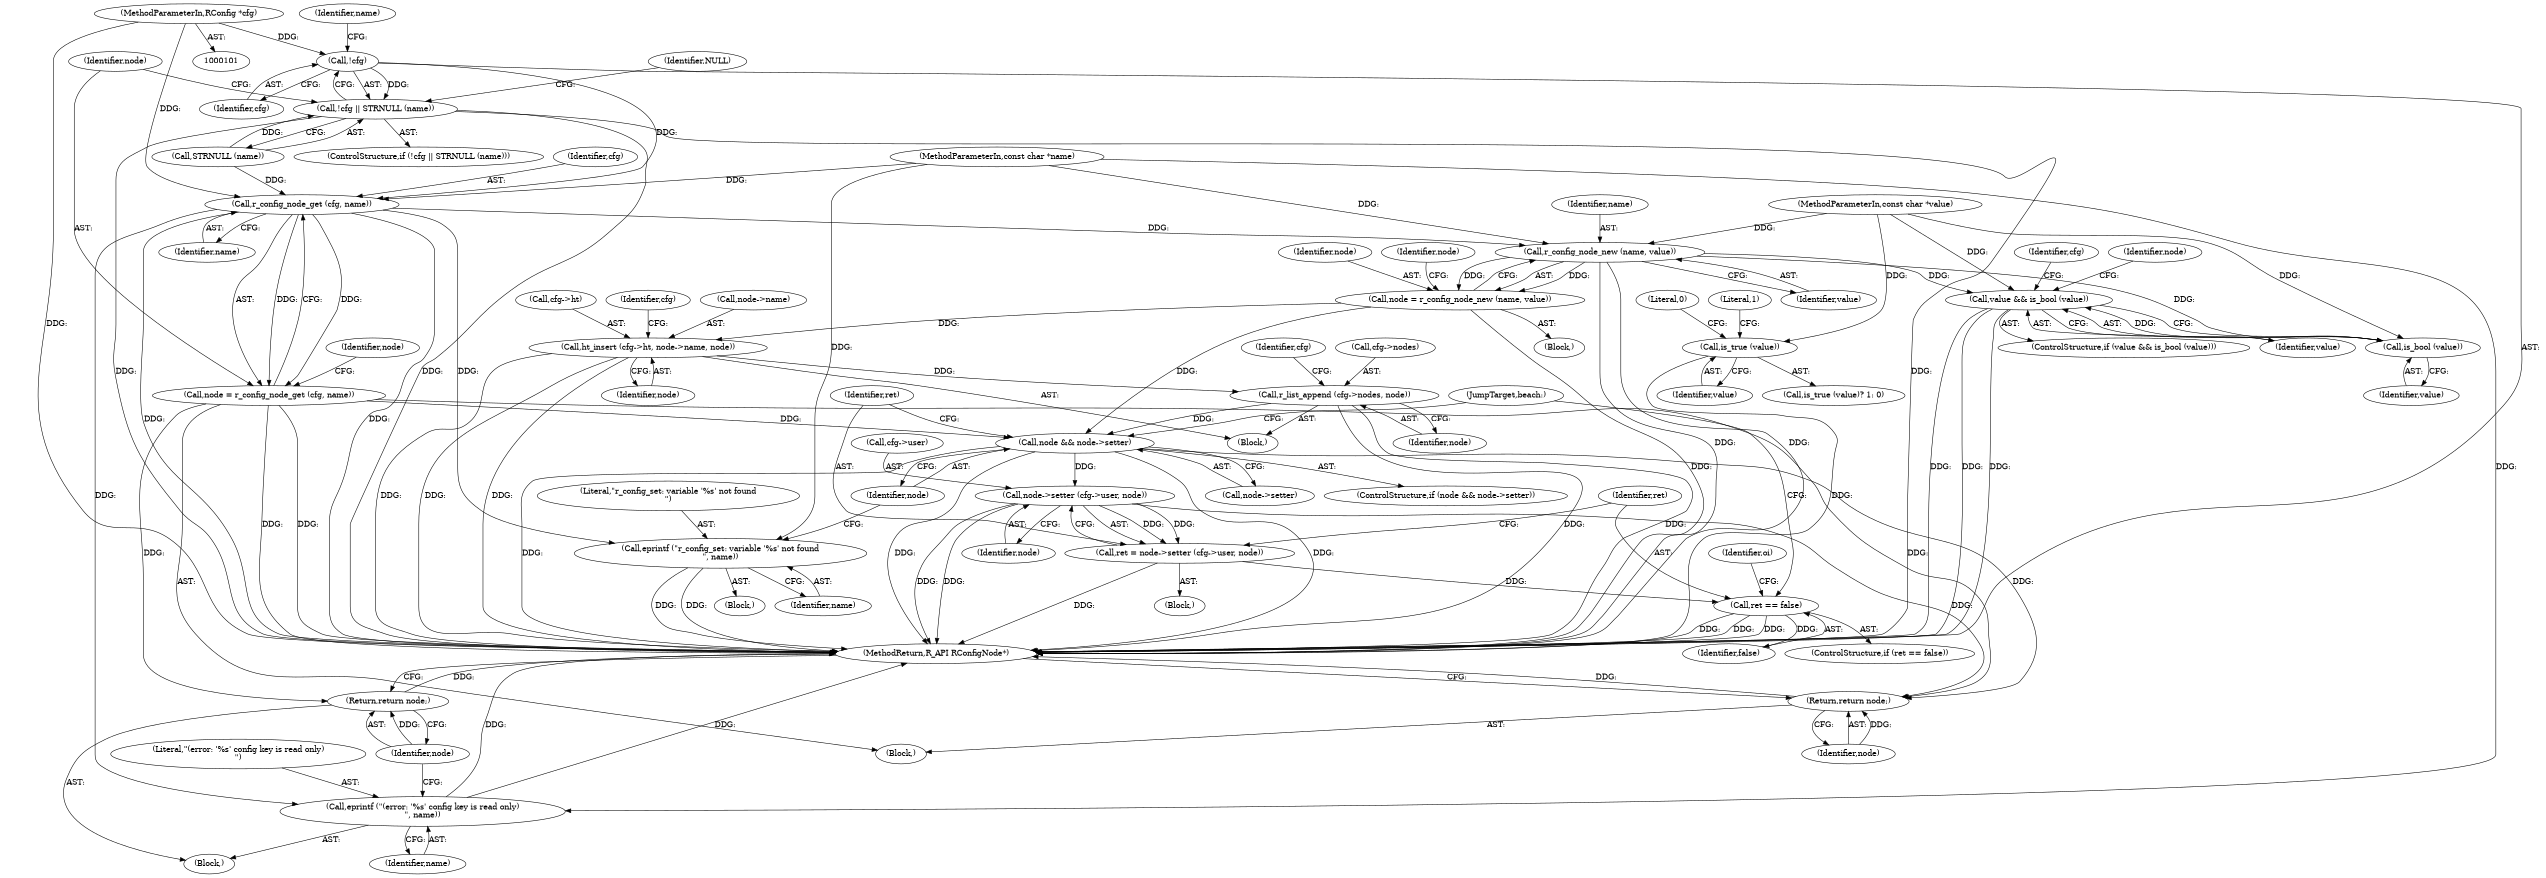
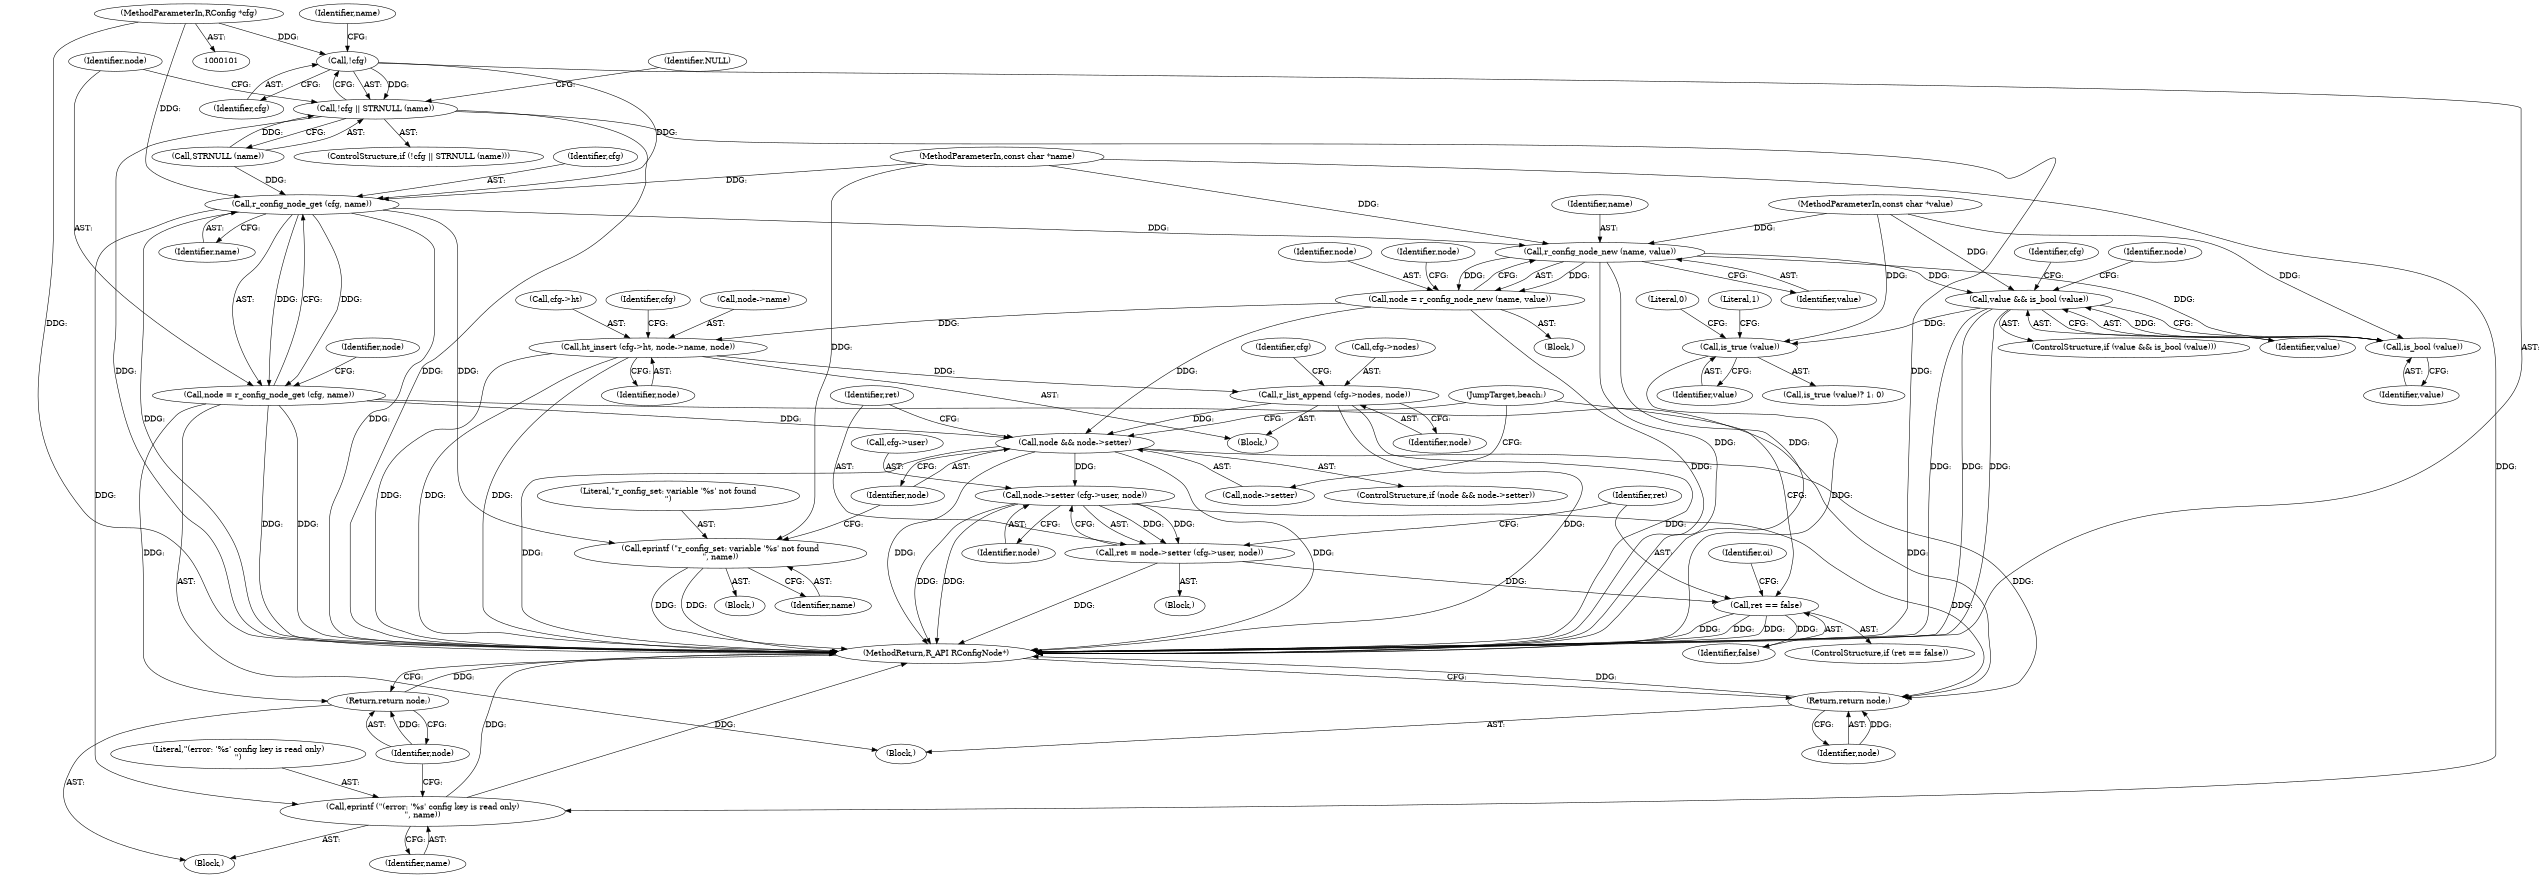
edge "(Call,value && is_bool (value))" -> "(Call,is_true (value))": added, label "DDG:"
edge "(Call,node && node->setter)" -> "(Call,node->setter)": now "(JumpTarget,beach:)" -> "(Call,node->setter)"
